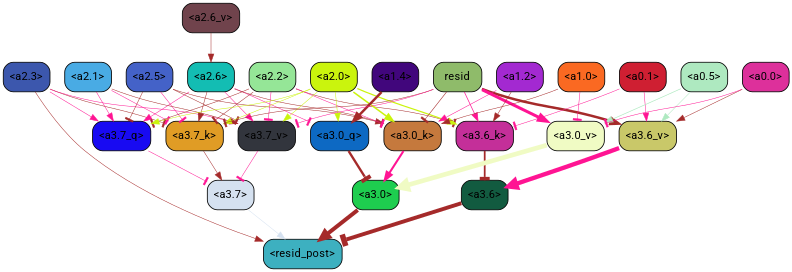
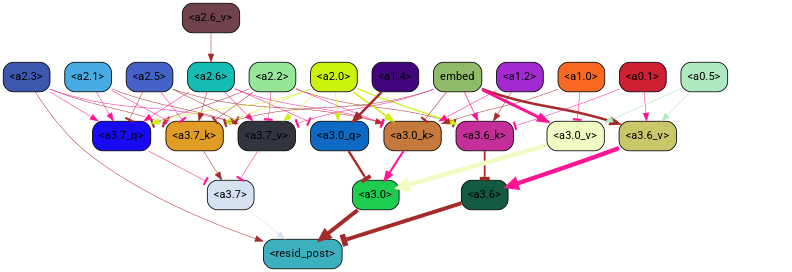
node "resid": label "resid" -> "embed"
node "<a0.0>": removed
edge "<a2.6>" -> "<a3.0_k>": color brown -> deeppink
